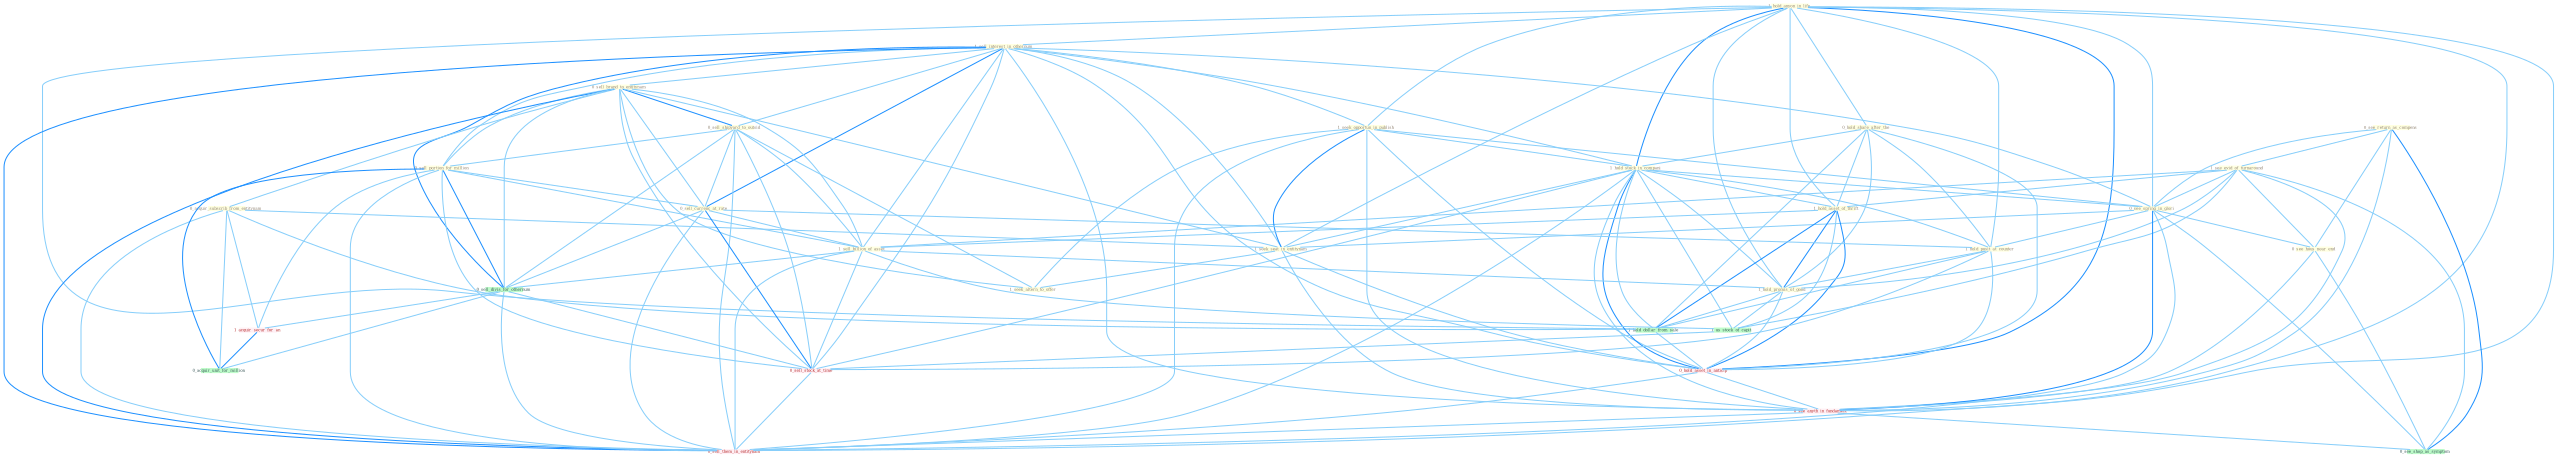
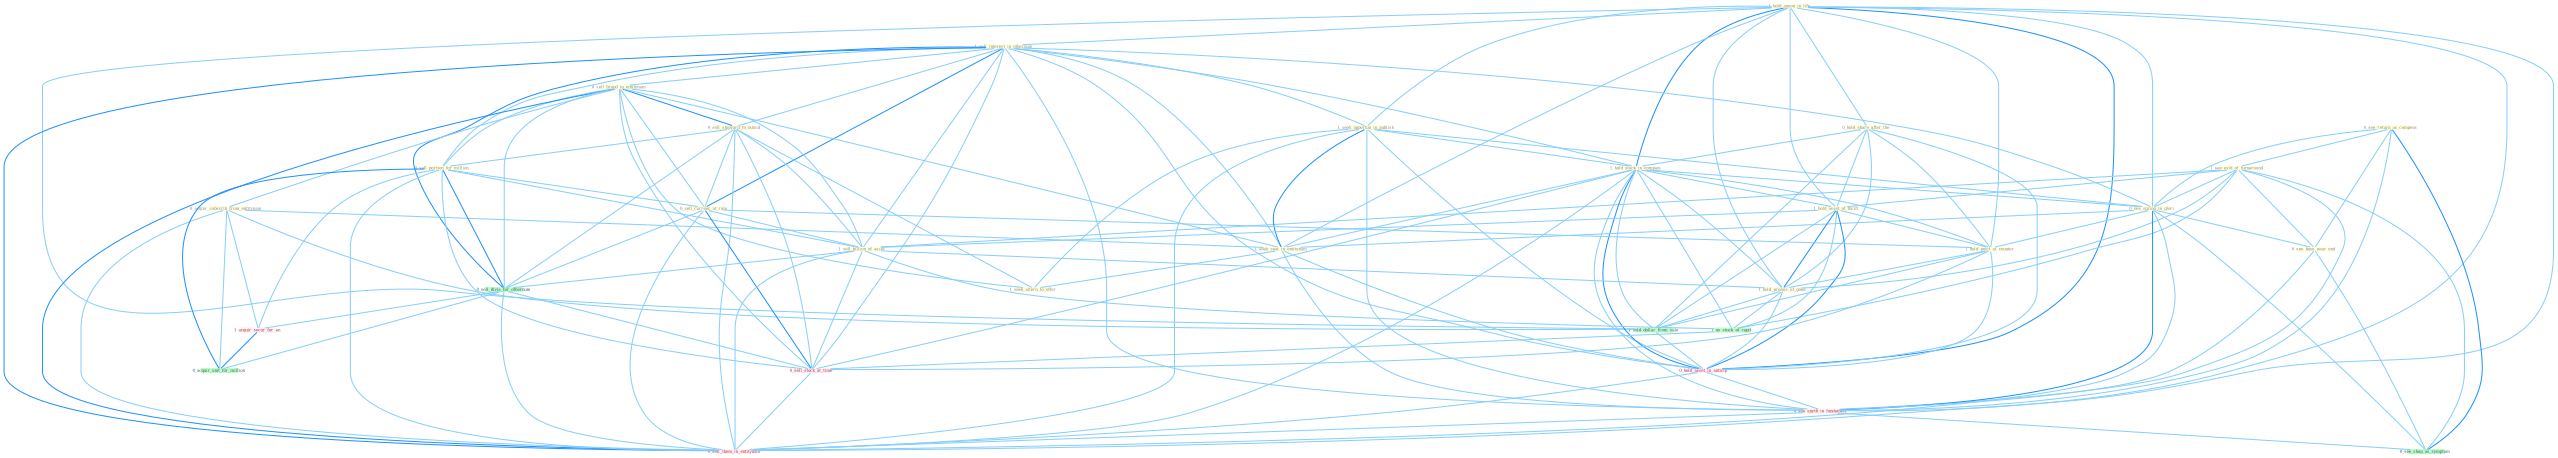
edge "1_hold_asset_of_thrift" -- "1_hold_posit_at_counter": added
edge "1_hold_asset_of_thrift" -- "1_hold_dollar_from_sale": color #1e90ff -> #87cefa
